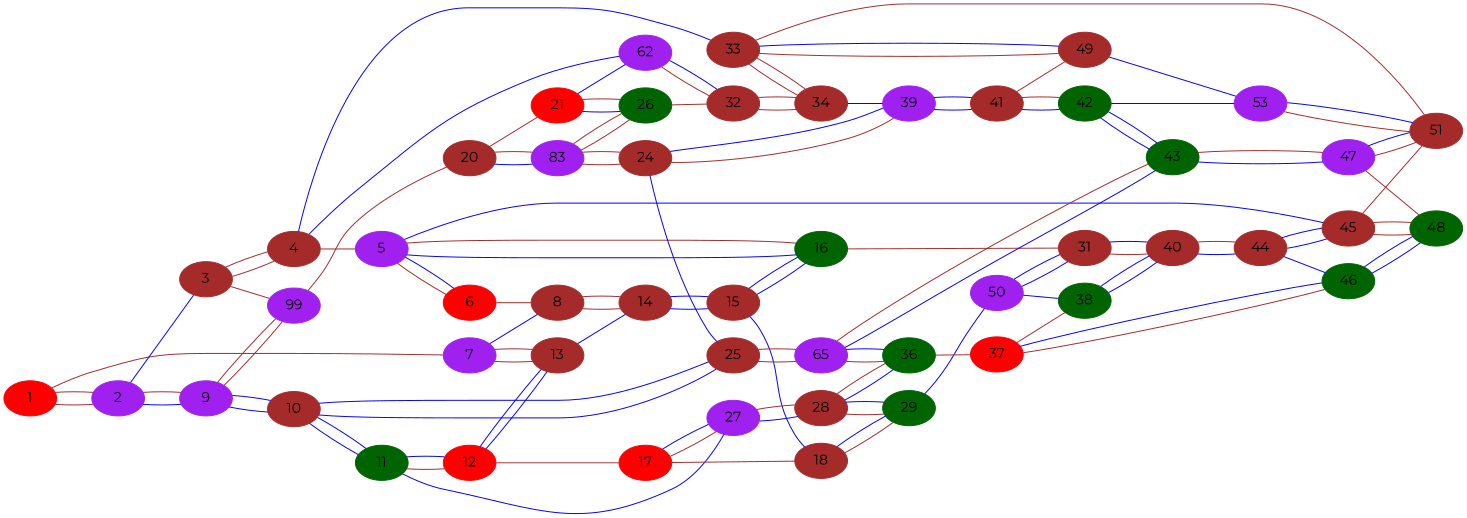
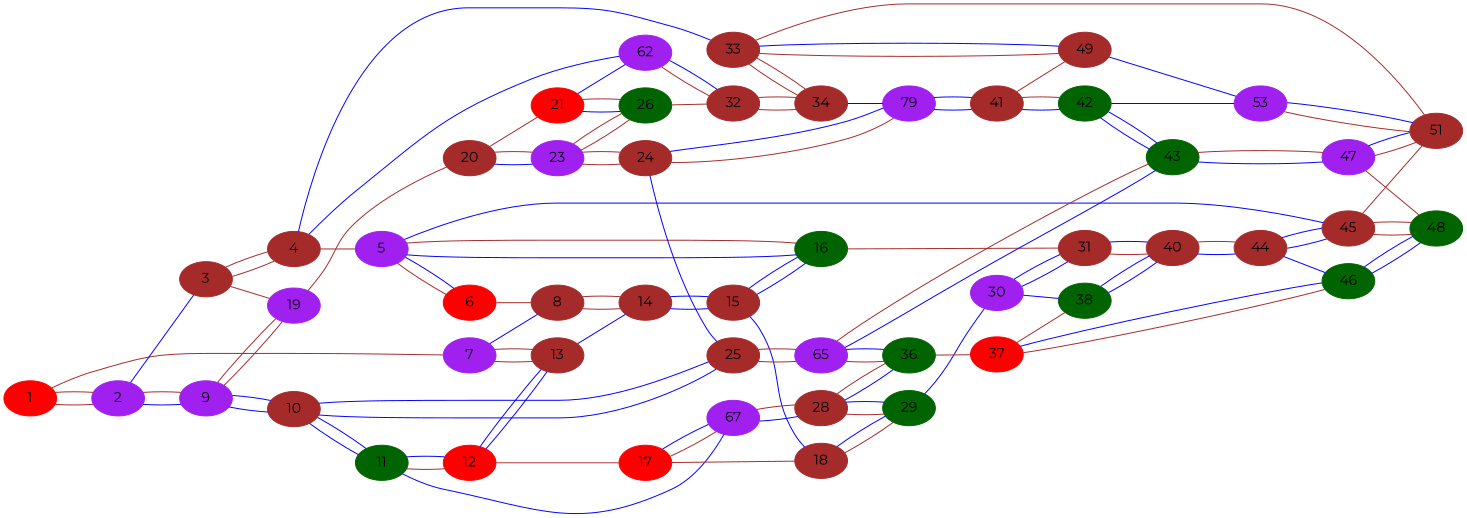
node "39": label "39" -> "79"
node "83": label "83" -> "23"
node "50": label "50" -> "30"
node "99": label "99" -> "19"
node "27": label "27" -> "67"
